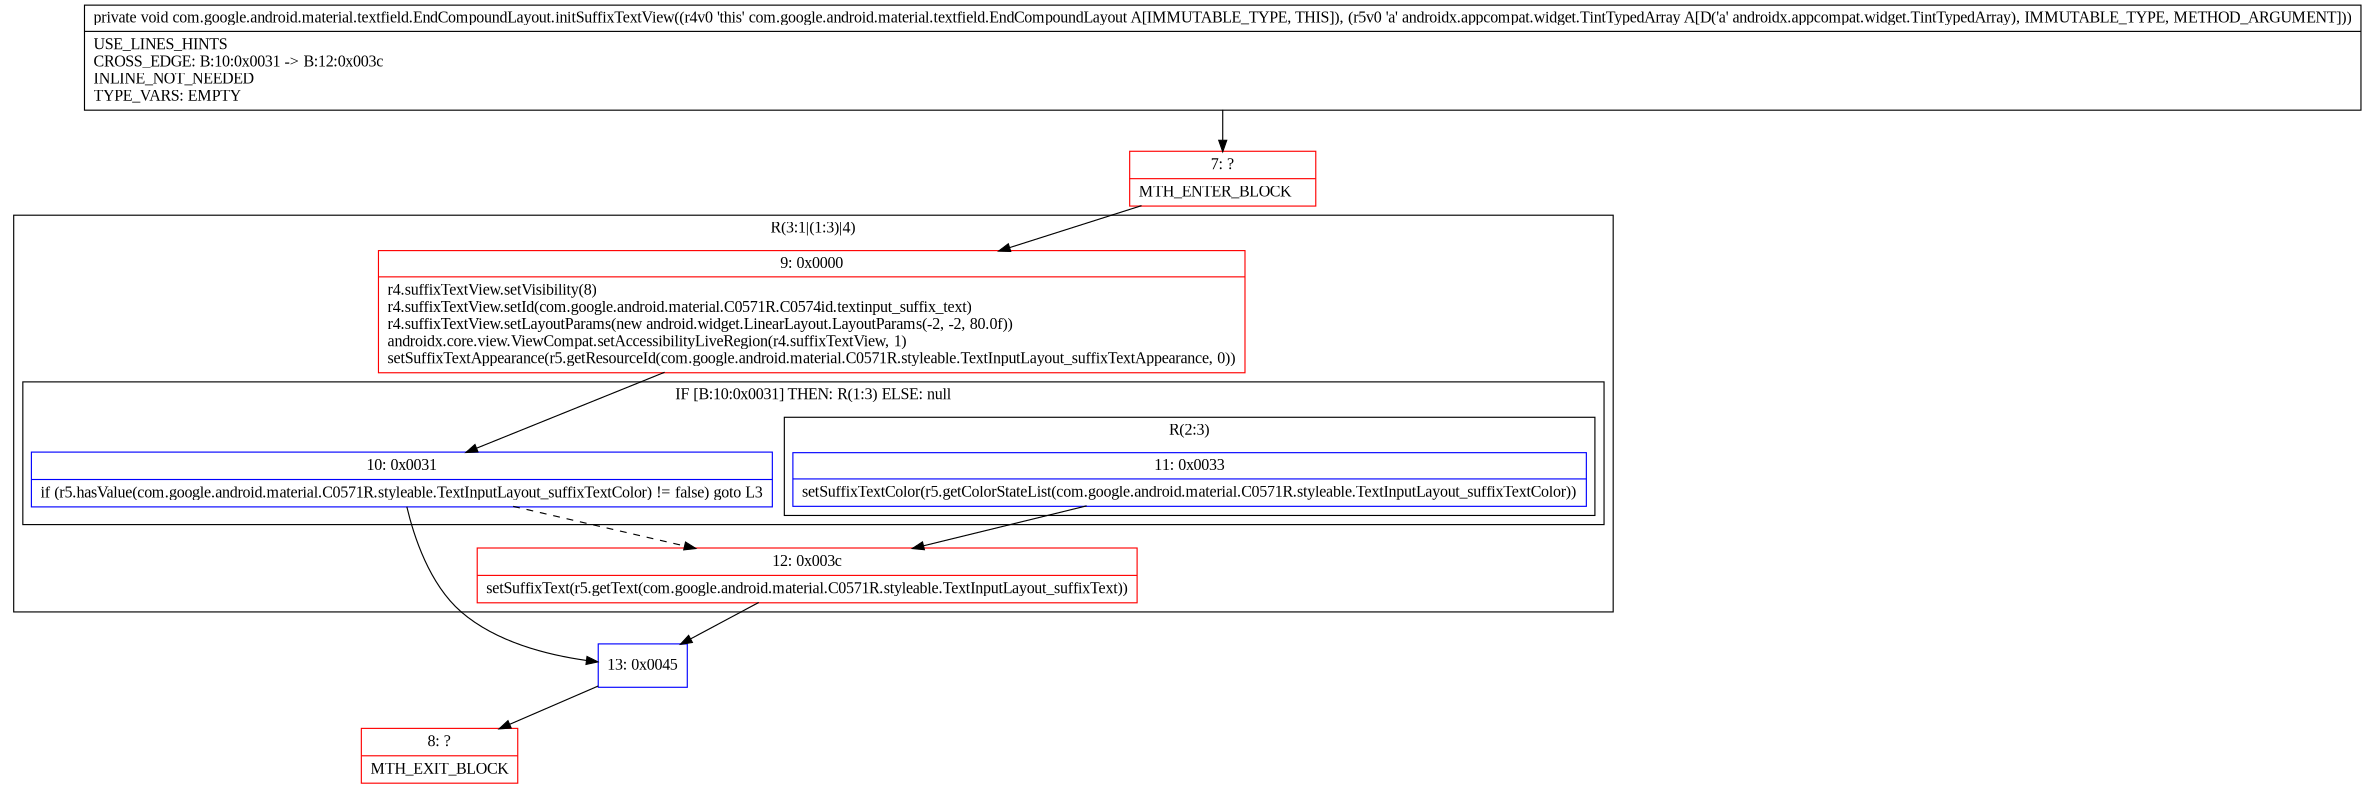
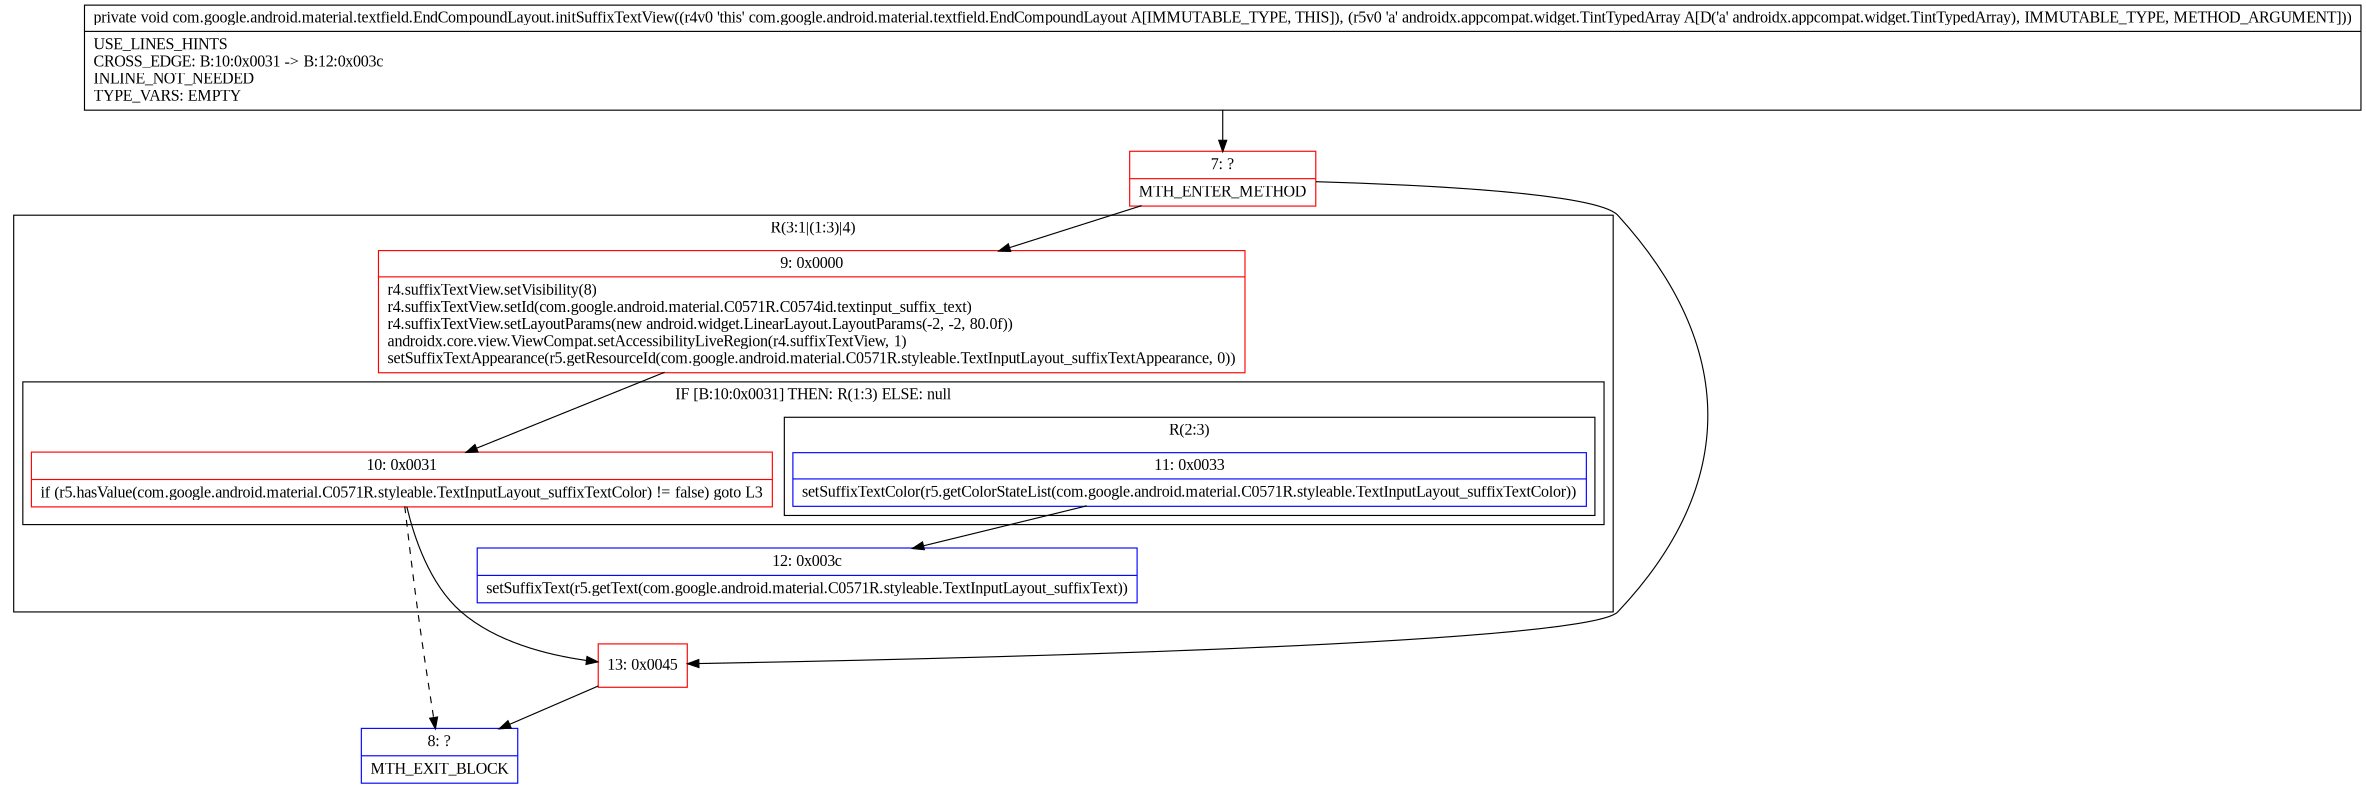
node "7: ?": text "MTH_ENTER_BLOCK" -> "MTH_ENTER_METHOD"
node "10: 0x0031": color blue -> red
edge "10: 0x0031" -> "12: 0x003c": now "10: 0x0031" -> "8: ?"
node "12: 0x003c": color red -> blue
edge "12: 0x003c" -> "13: 0x0045": now "7: ?" -> "13: 0x0045"
node "13: 0x0045": color blue -> red
node "8: ?": color red -> blue
